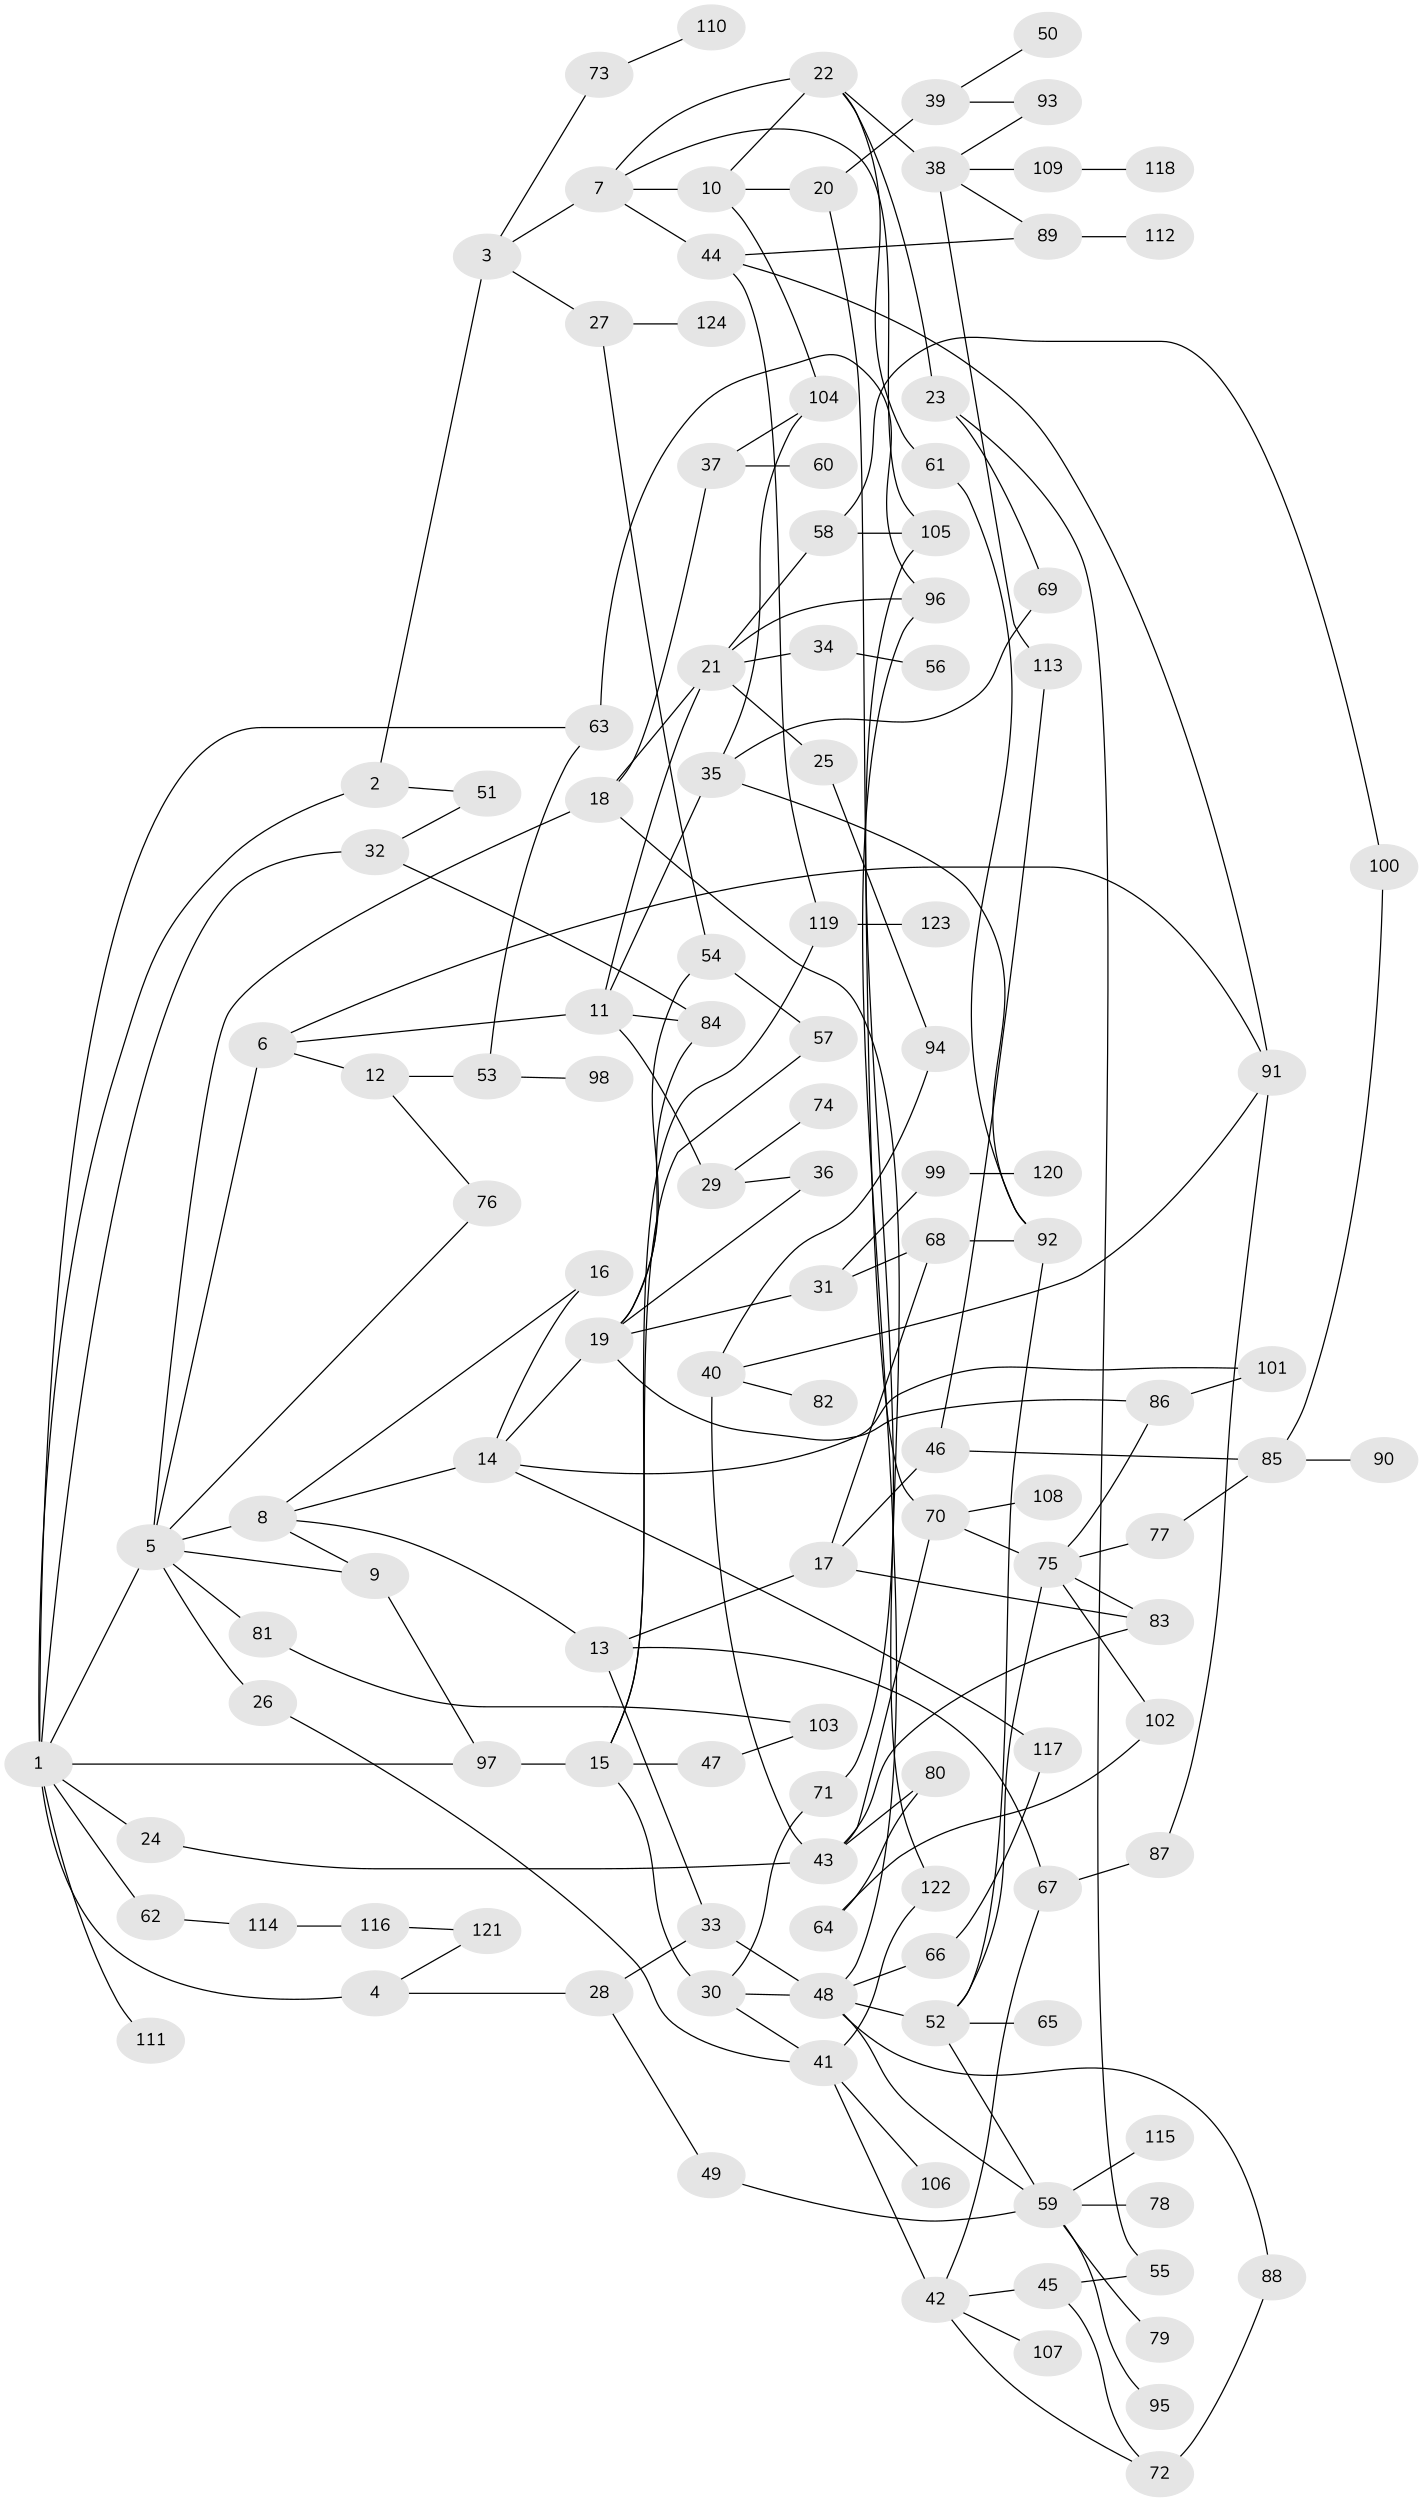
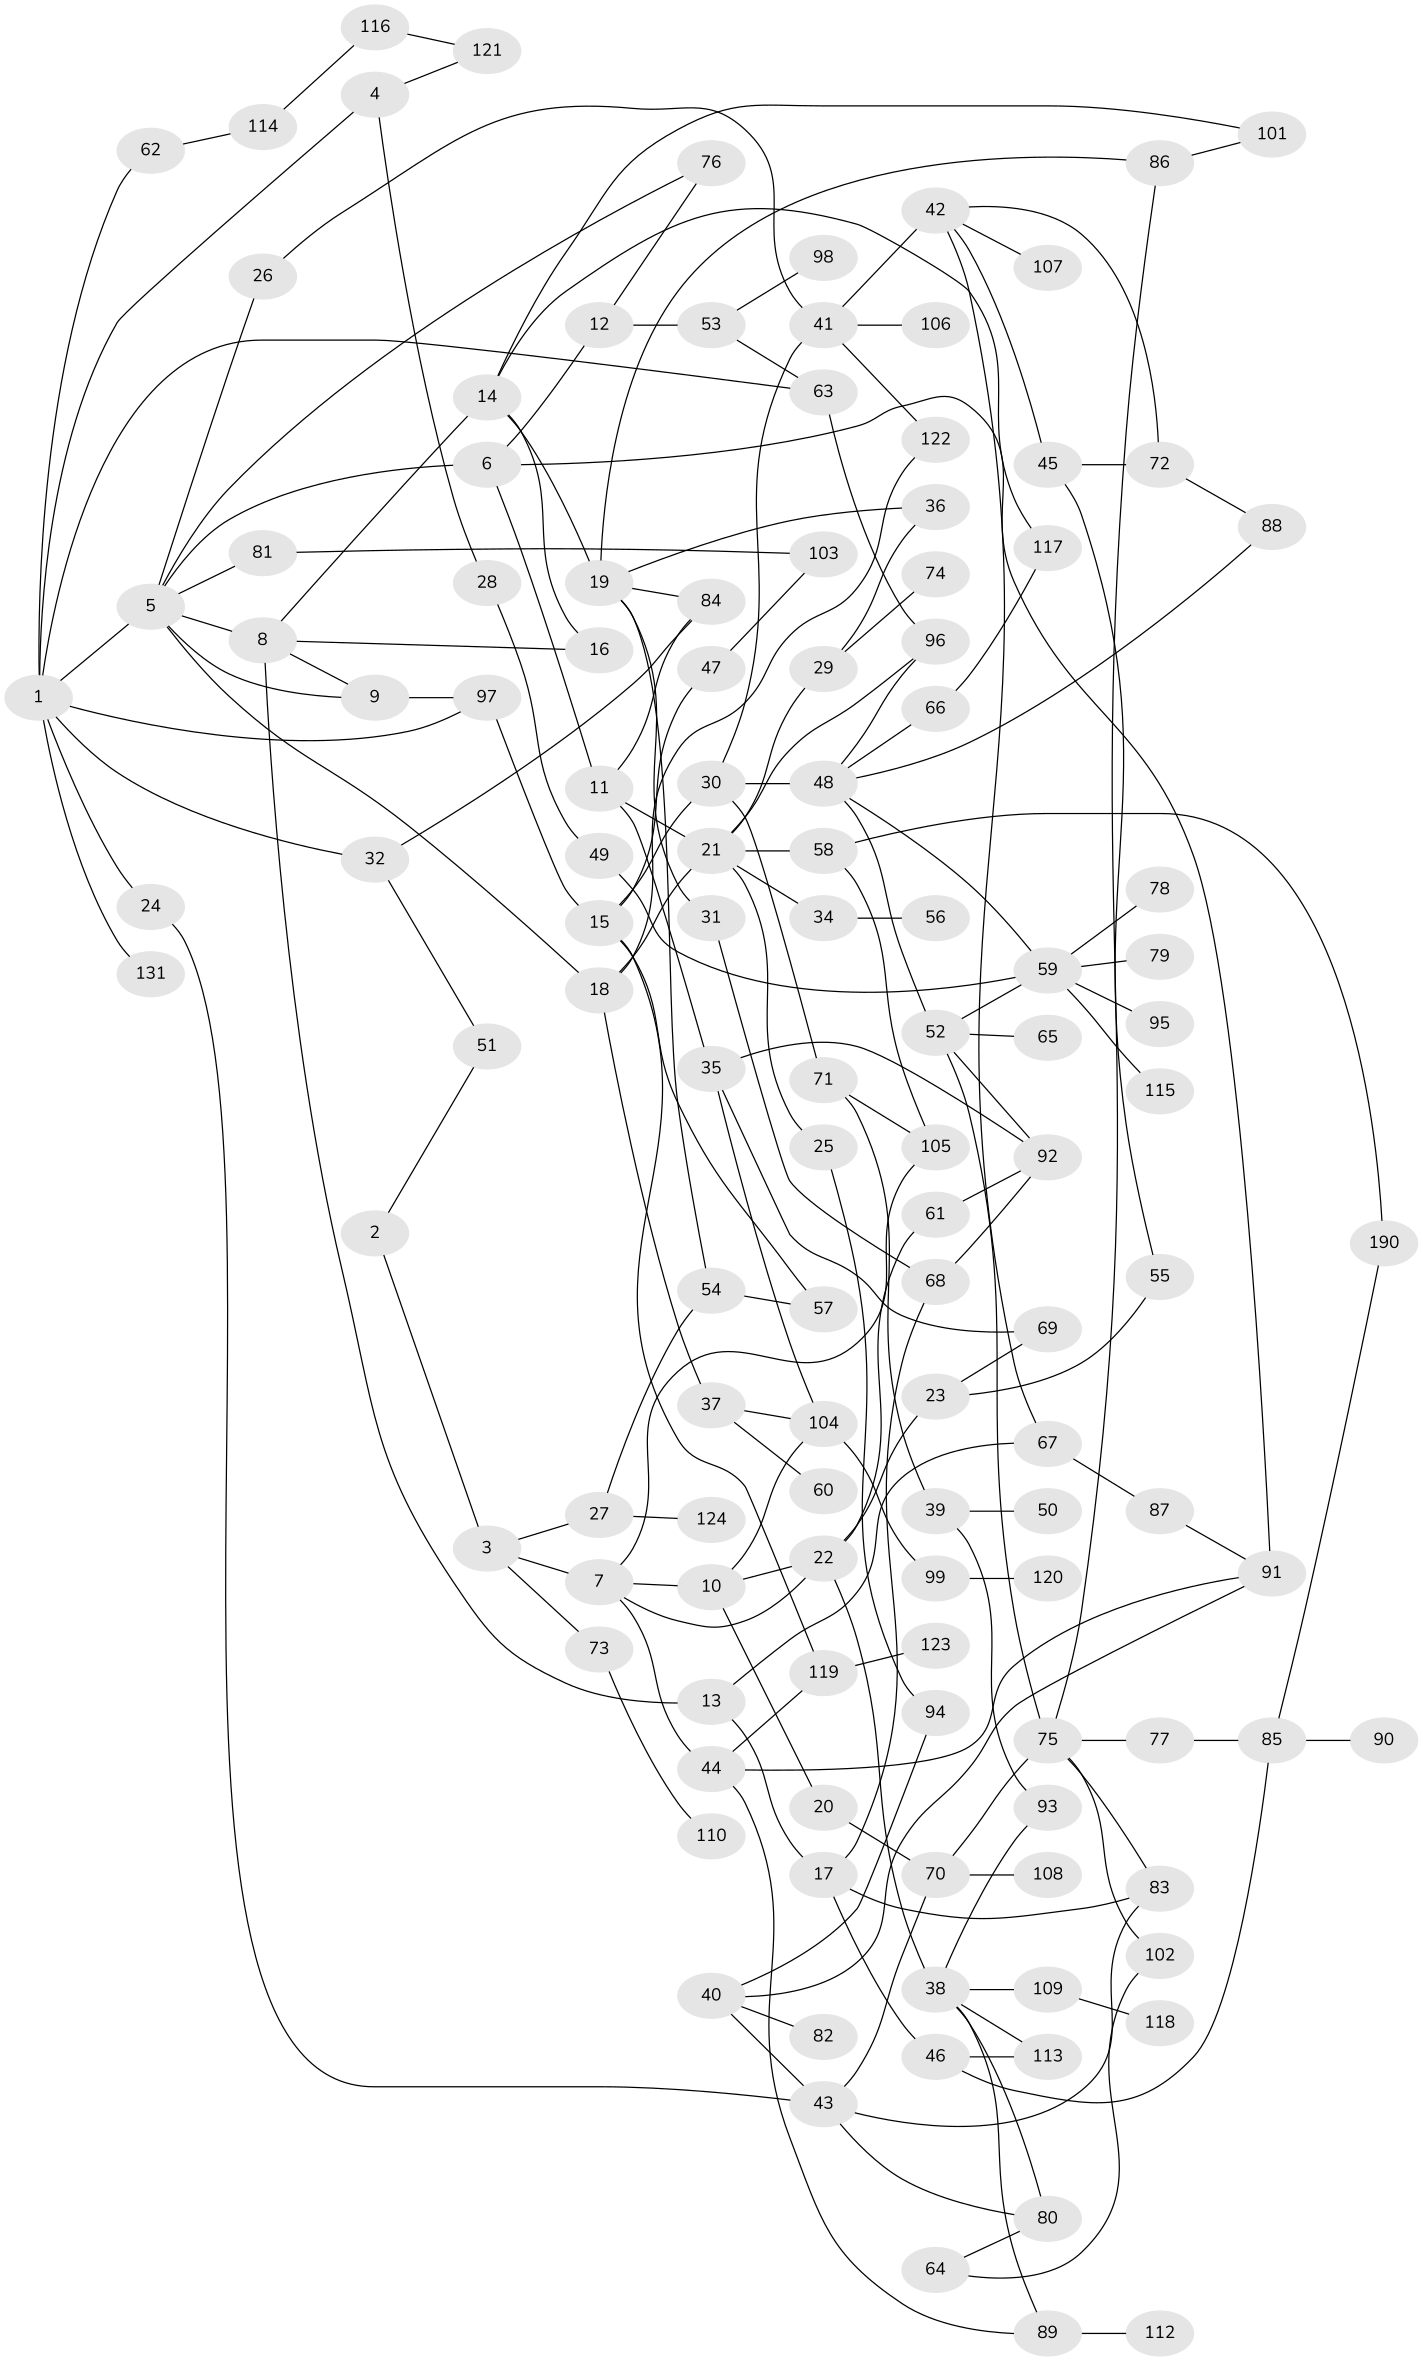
edge "39" -- "20": now "39" -- "71"
node "100": label "100" -> "190"
edge "11" -- "29": now "21" -- "29"
edge "2" -- "1": removed
edge "99" -- "31": now "99" -- "104"
node "33": removed
node "111": label "111" -> "131"
edge "38" -- "80": added
